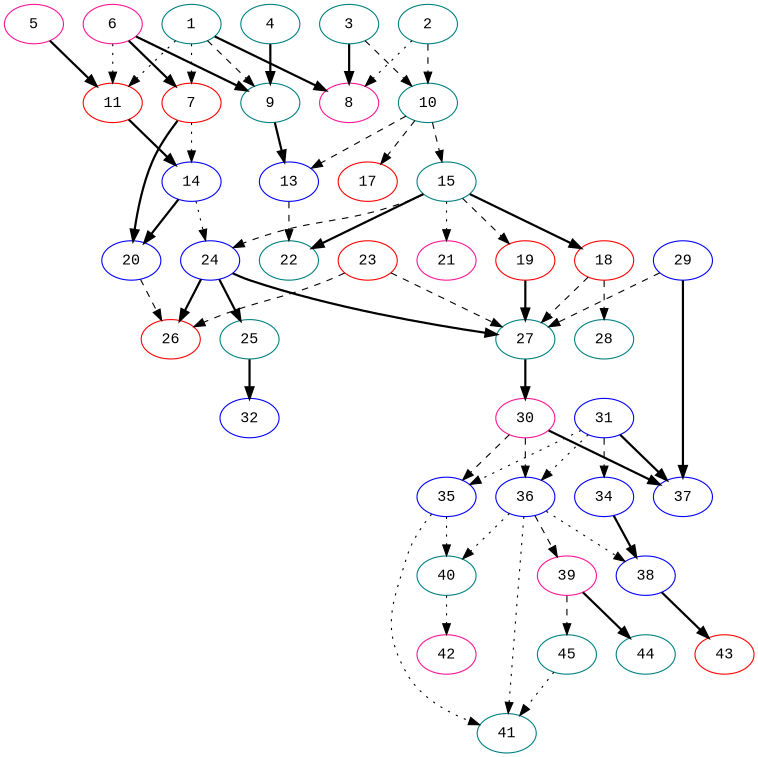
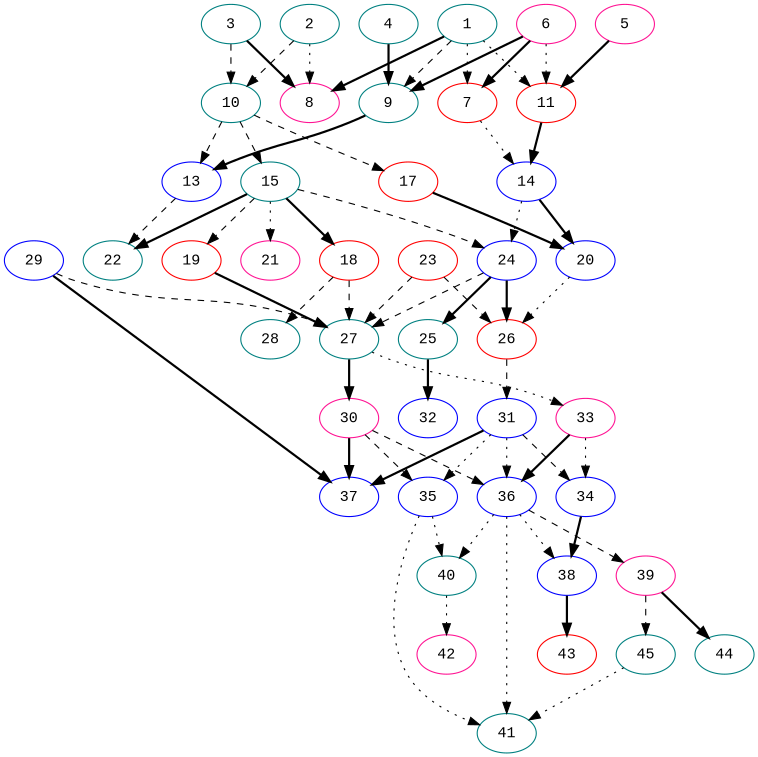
edge "7" -> "20": now "17" -> "20"
edge "20" -> "26": style dashed -> dotted
edge "24" -> "27": style bold -> dashed
edge "26" -> "31": added
node "33": added
